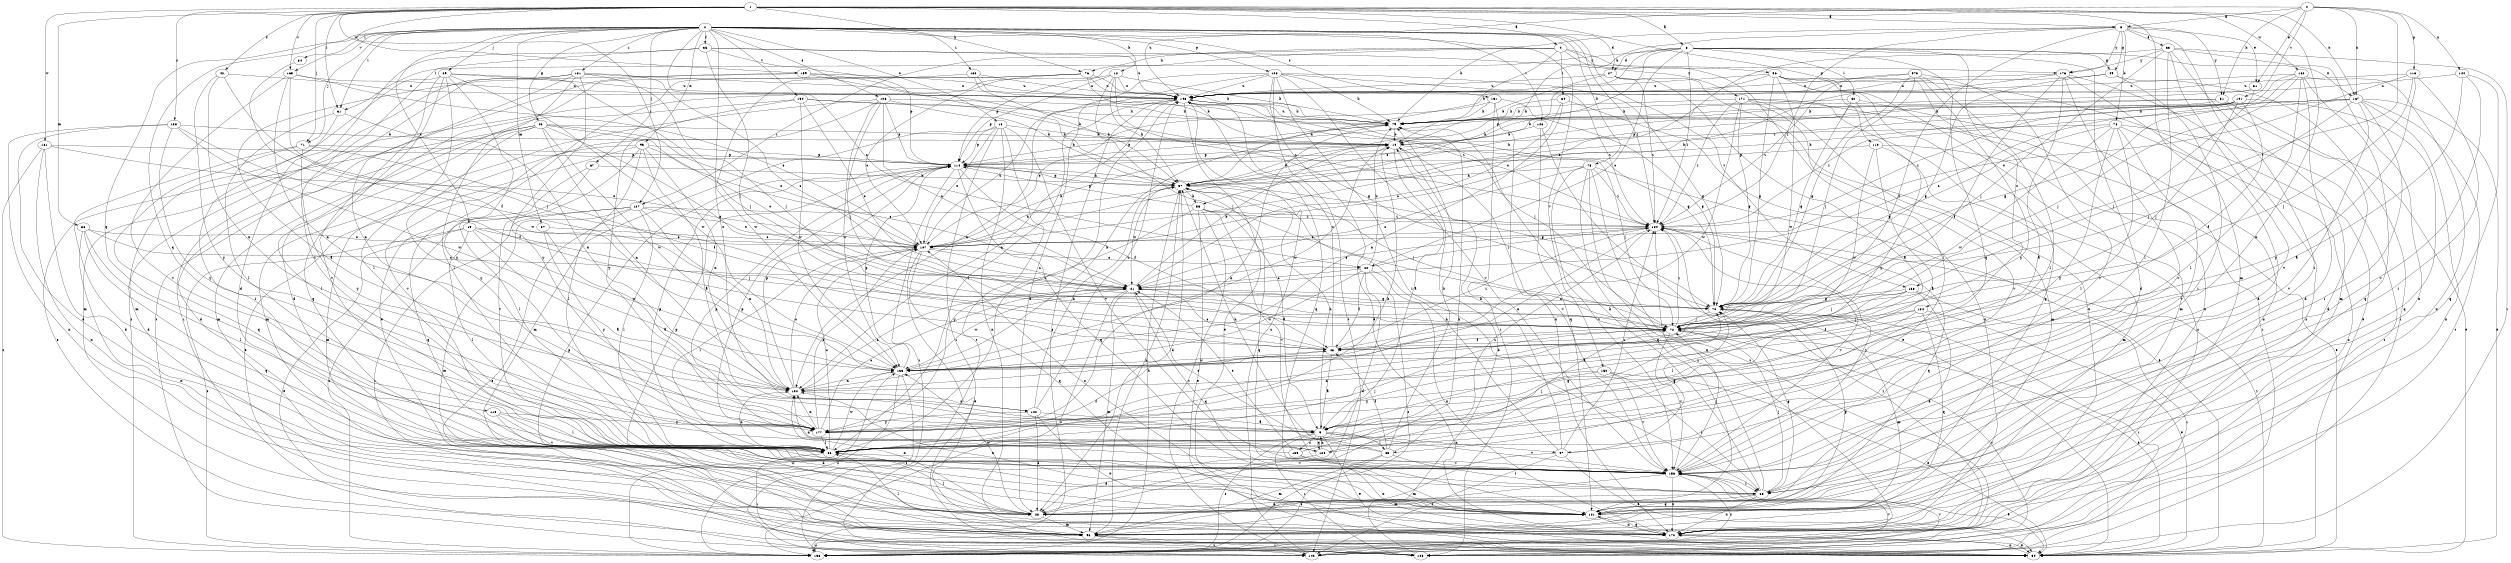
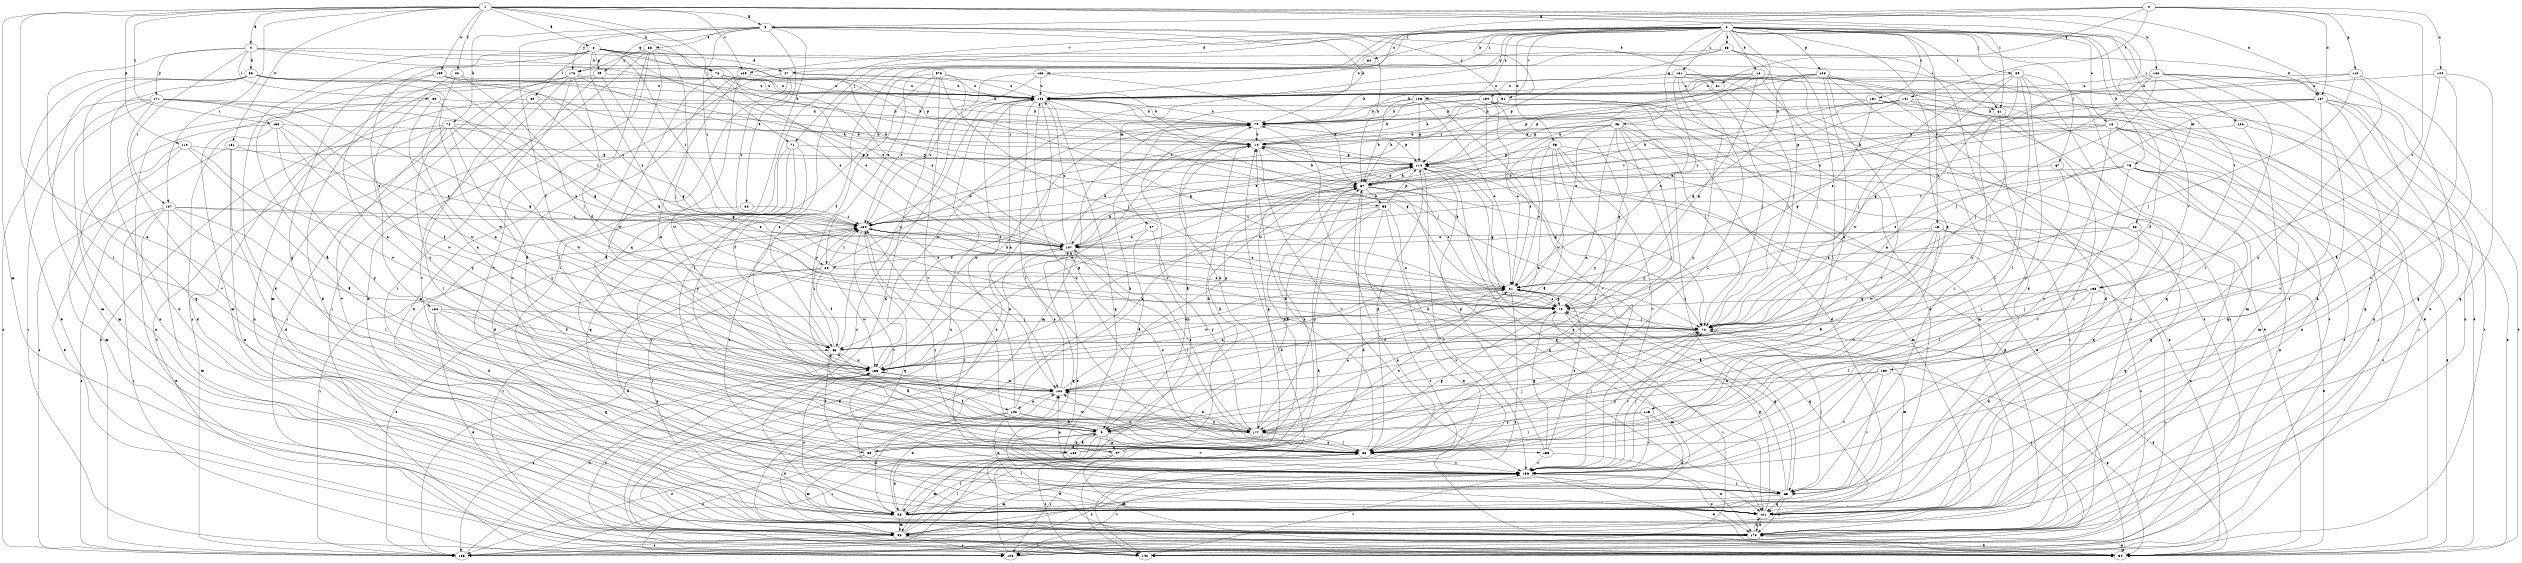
node "32": added
edge "154" -> "65": added, label "i"
edge "57" -> "21": label "w" -> "c"
edge "120" -> "9": label "n" -> "a"
edge "46" -> "128": added, label "r"
